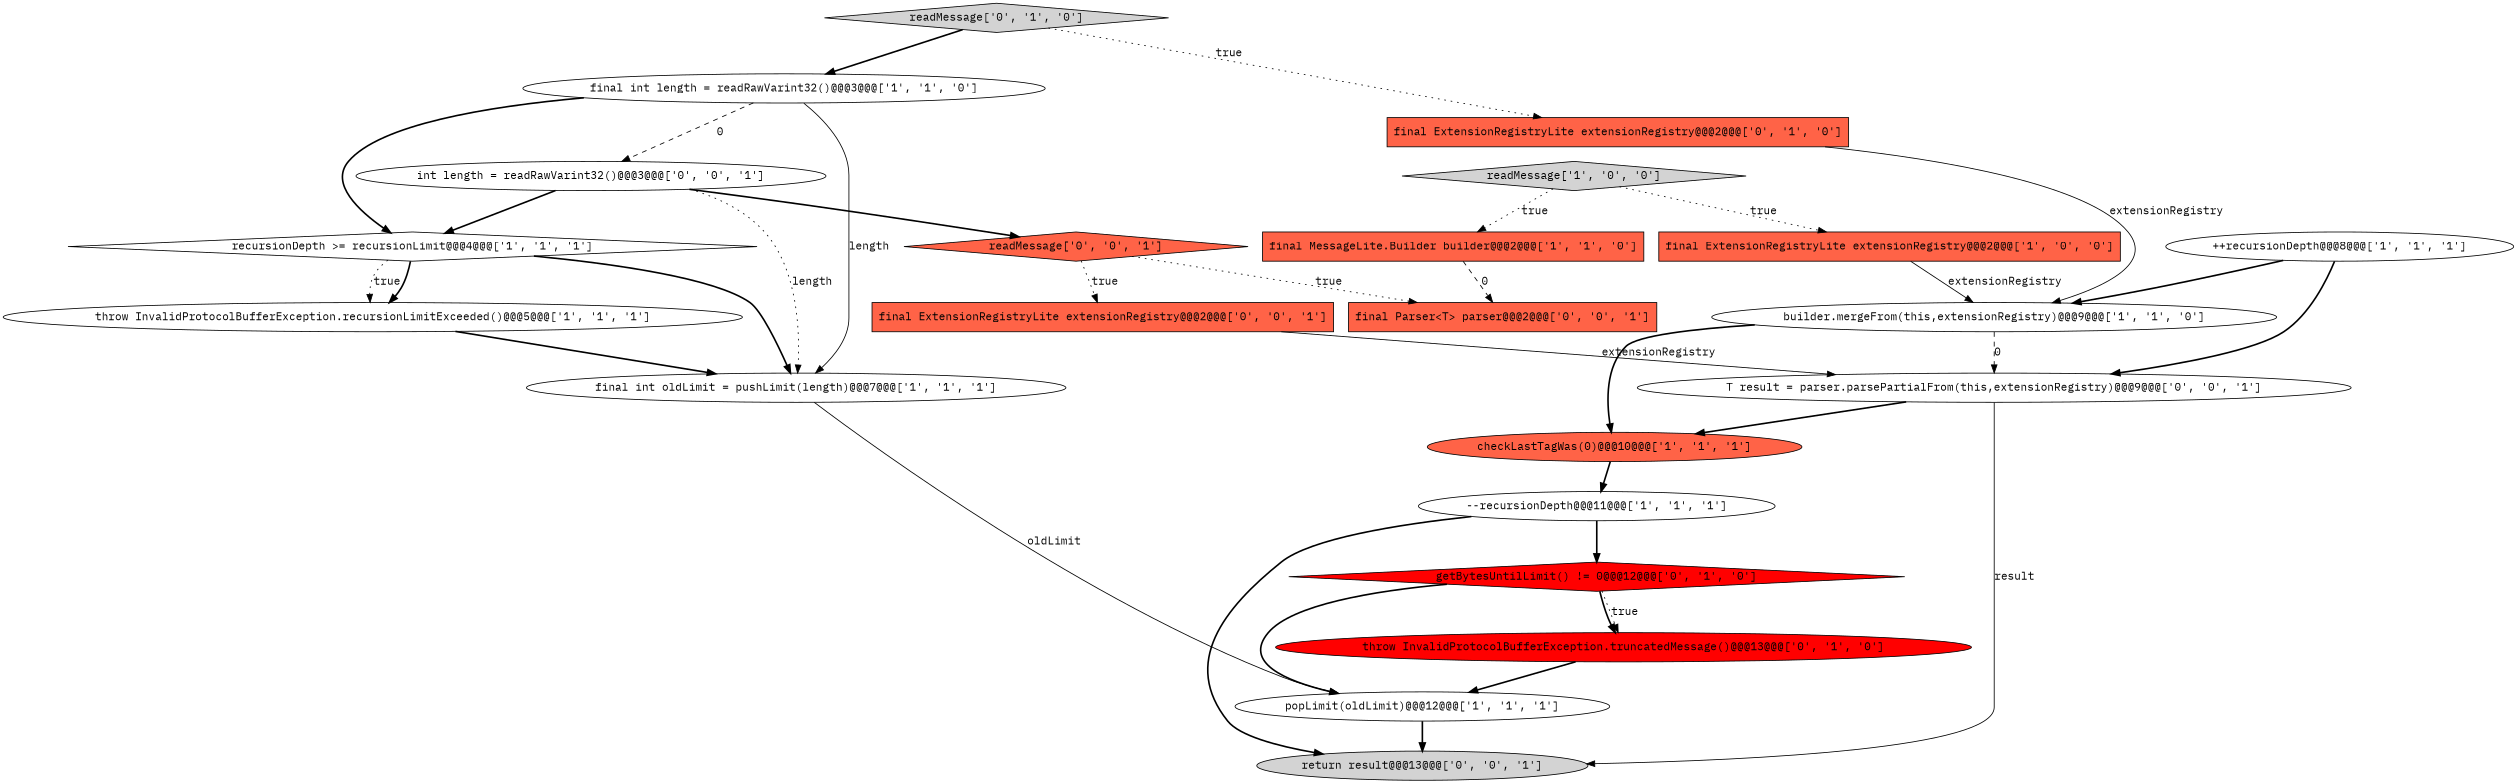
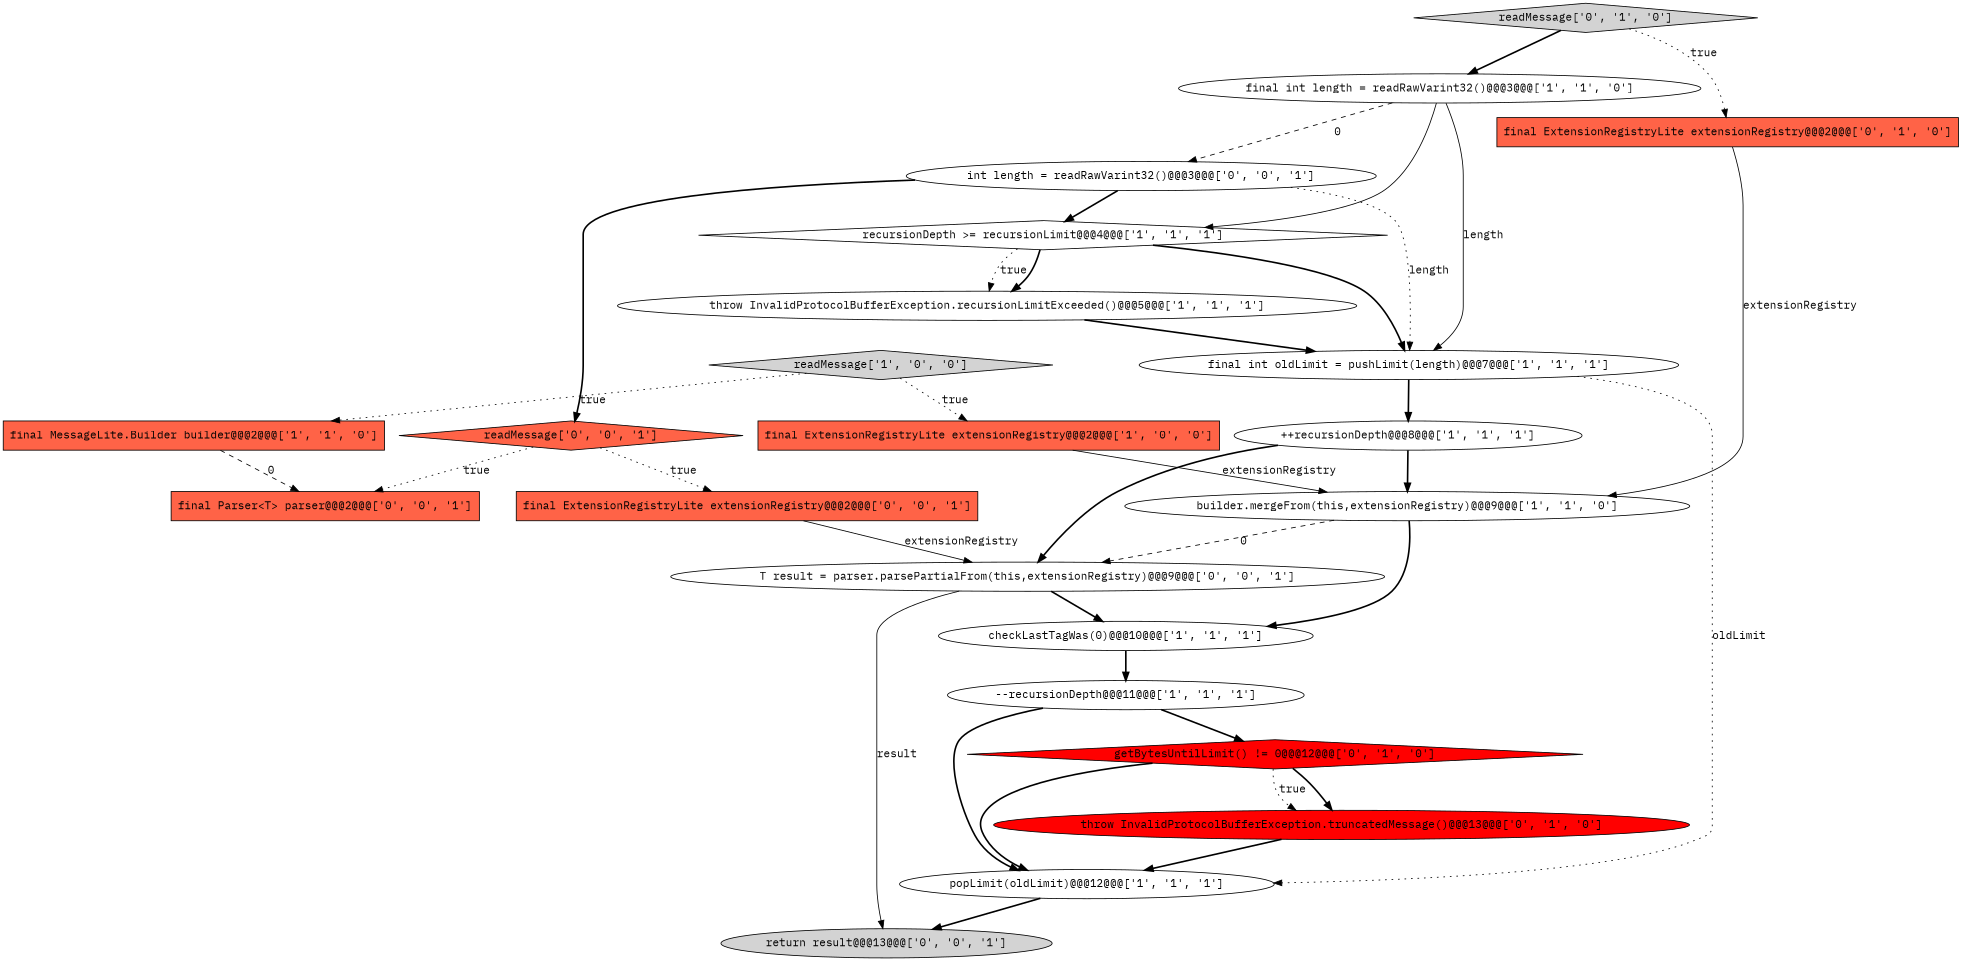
edge "final int length = readRawVarint32()@@@3@@@['1', '1', '0']" -> "recursionDepth >= recursionLimit@@@4@@@['1', '1', '1']": style bold -> solid
edge "final int oldLimit = pushLimit(length)@@@7@@@['1', '1', '1']" -> "++recursionDepth@@@8@@@['1', '1', '1']": added
node "checkLastTagWas(0)@@@10@@@['1', '1', '1']": fillcolor tomato -> white
edge "final int oldLimit = pushLimit(length)@@@7@@@['1', '1', '1']" -> "popLimit(oldLimit)@@@12@@@['1', '1', '1']": style solid -> dotted
edge "--recursionDepth@@@11@@@['1', '1', '1']" -> "return result@@@13@@@['0', '0', '1']": now "--recursionDepth@@@11@@@['1', '1', '1']" -> "popLimit(oldLimit)@@@12@@@['1', '1', '1']"
